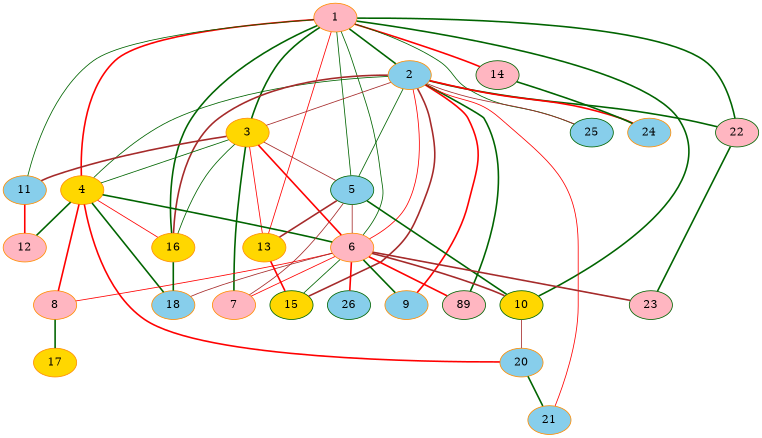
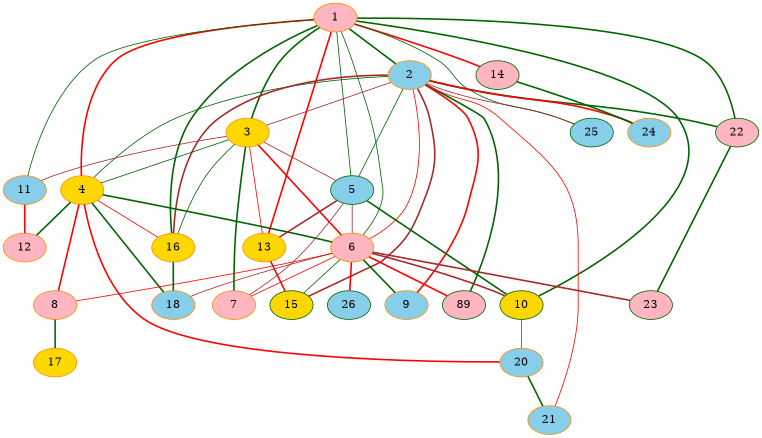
edge "1" -- "13": style solid -> bold
edge "3" -- "11": style bold -> solid
